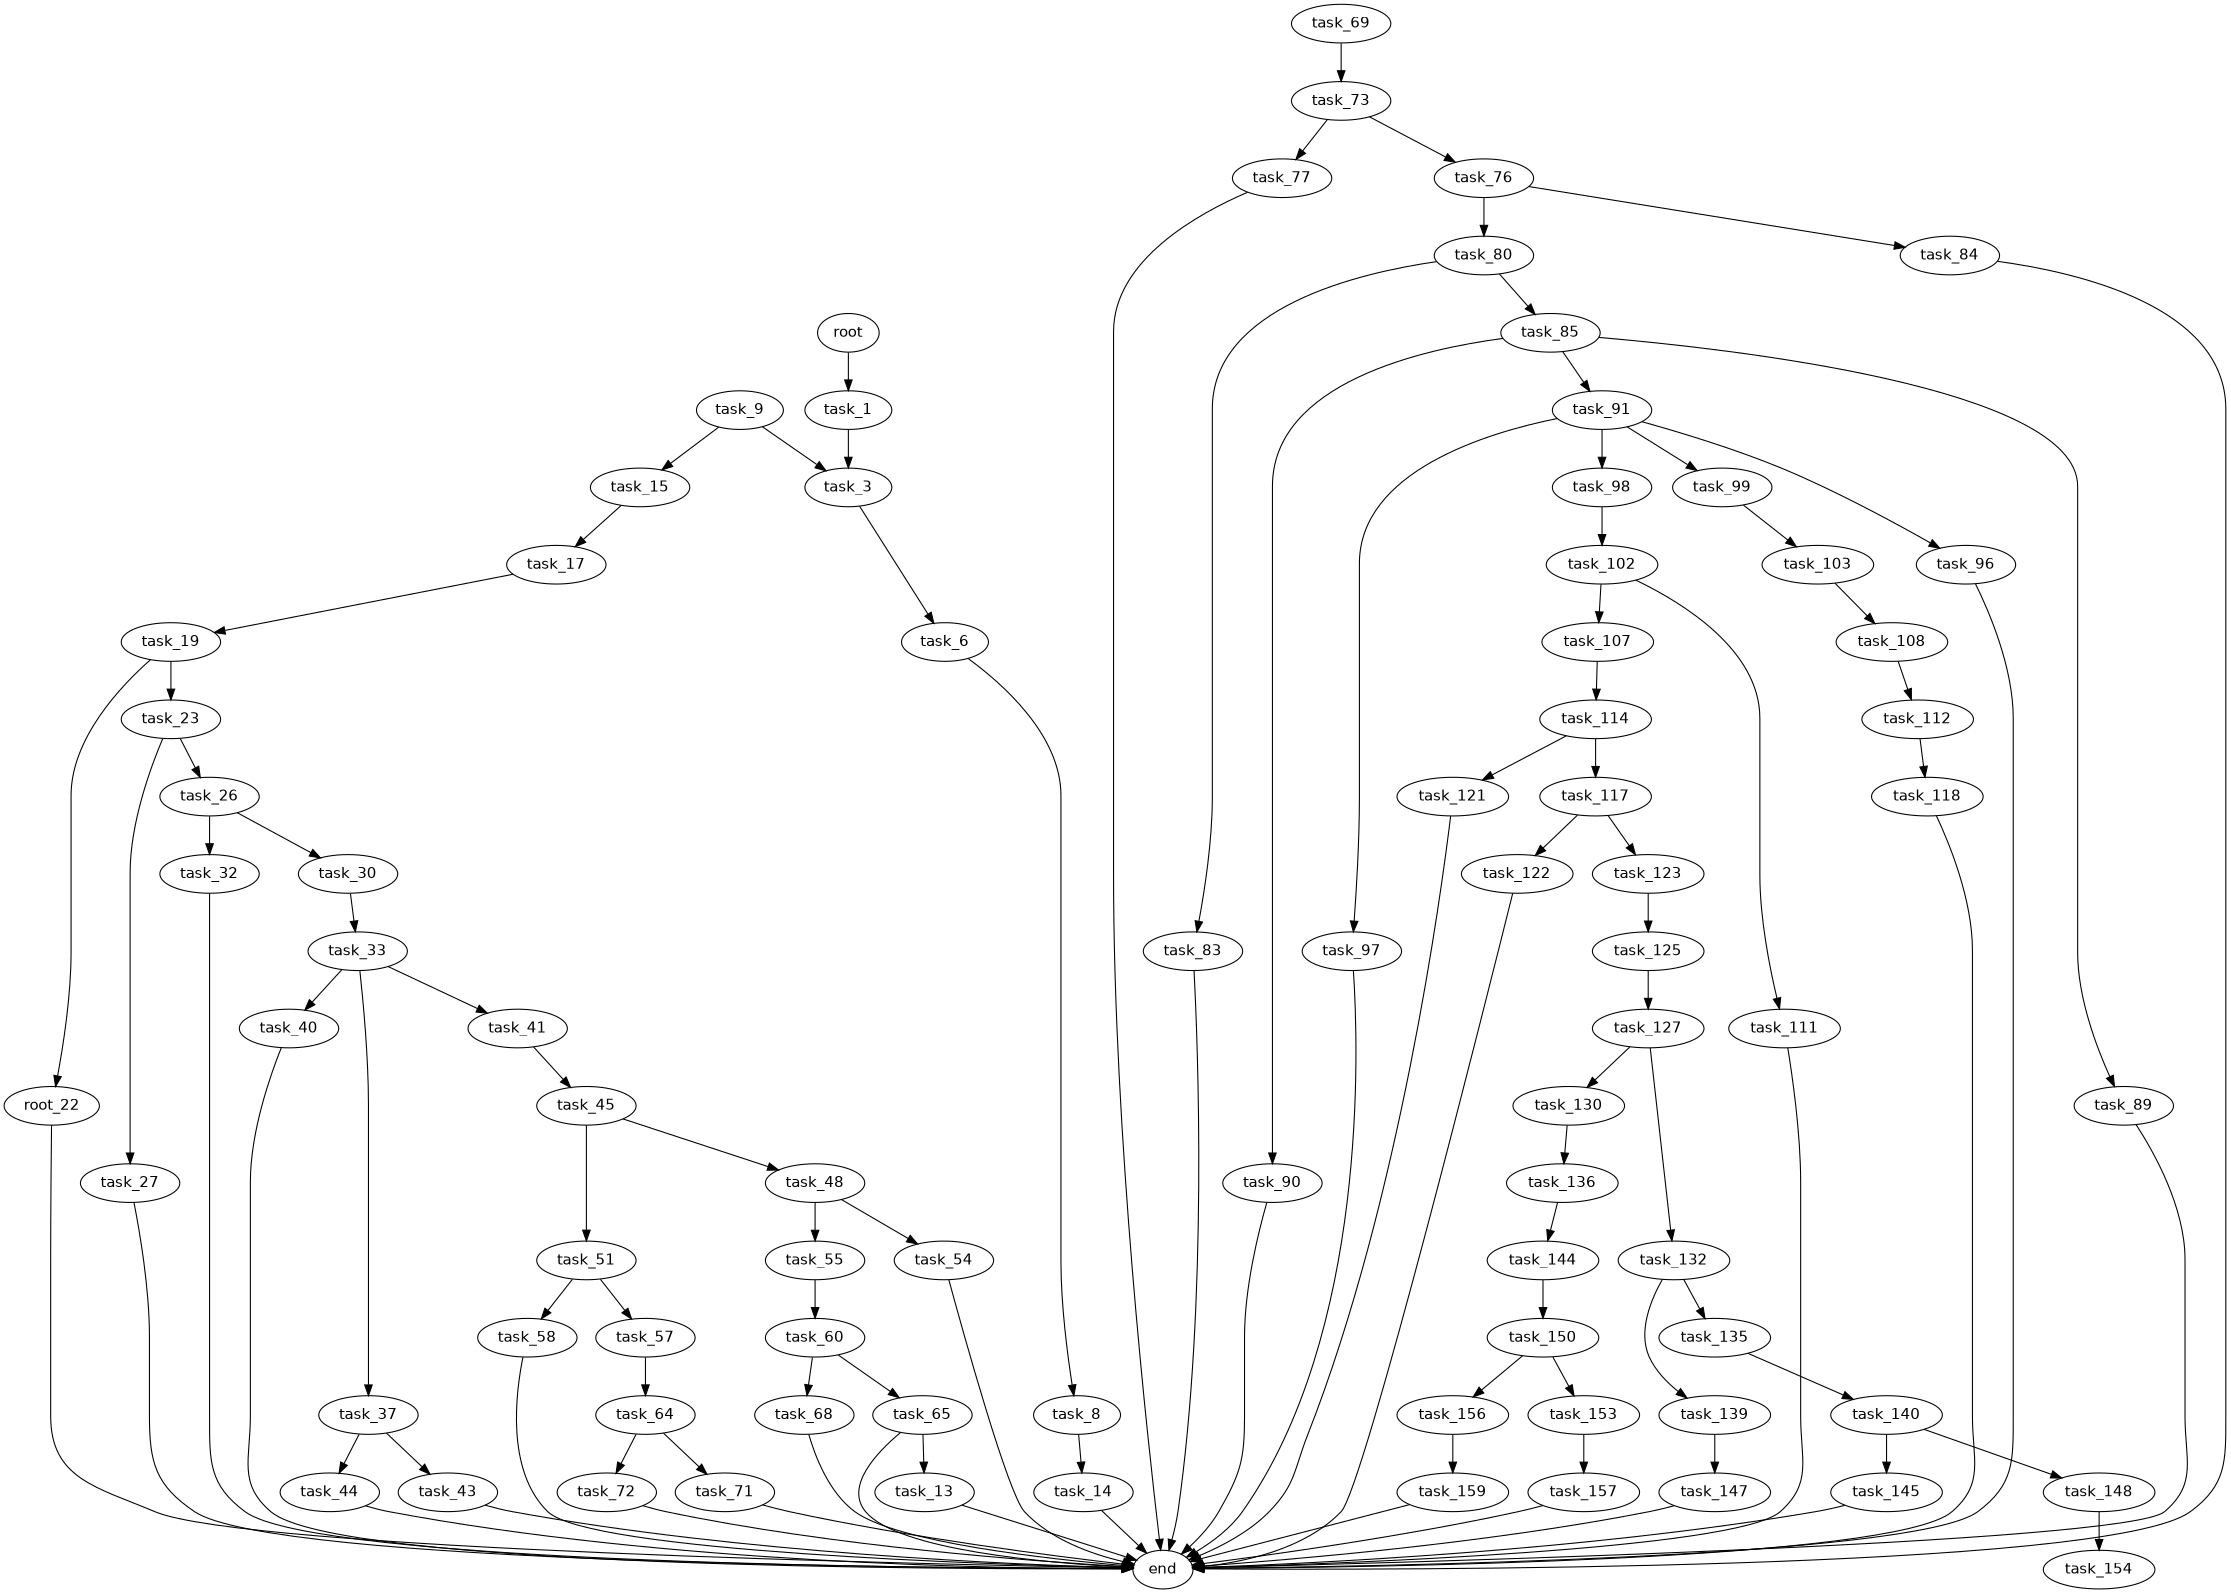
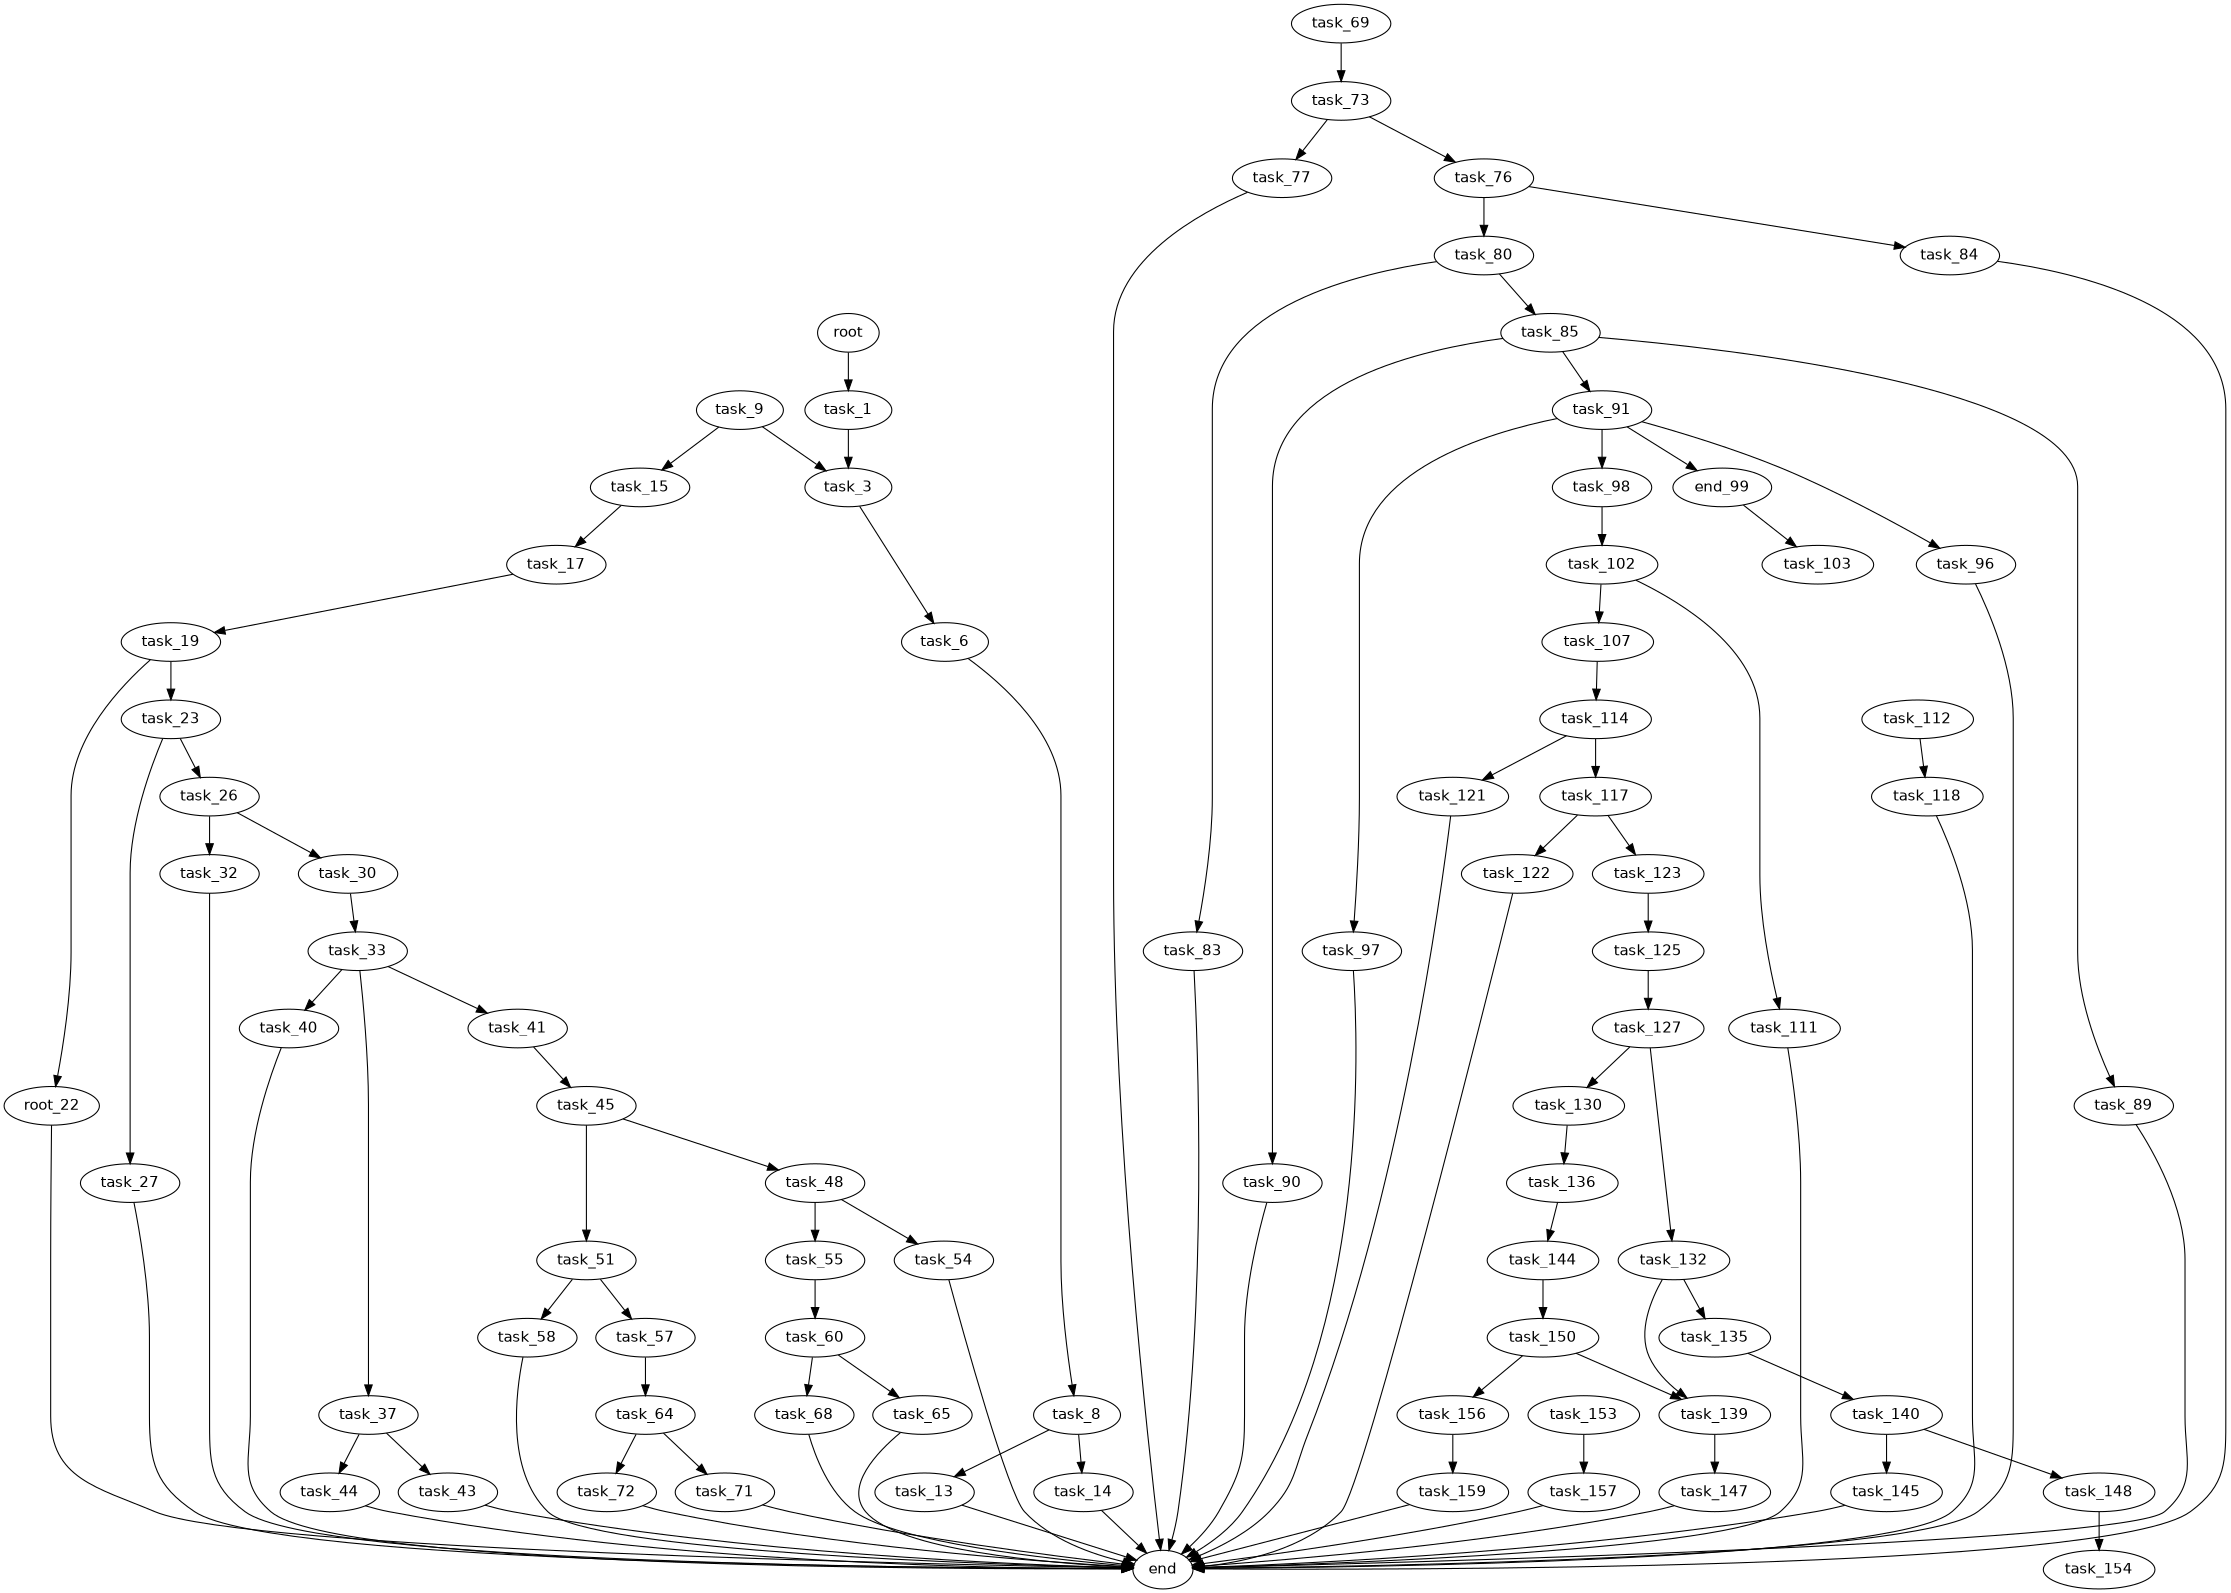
node "task_99": label "task_99" -> "end_99"
node "task_108": removed
edge "task_150" -> "task_153": now "task_150" -> "task_139"
edge "task_65" -> "task_13": now "task_8" -> "task_13"
